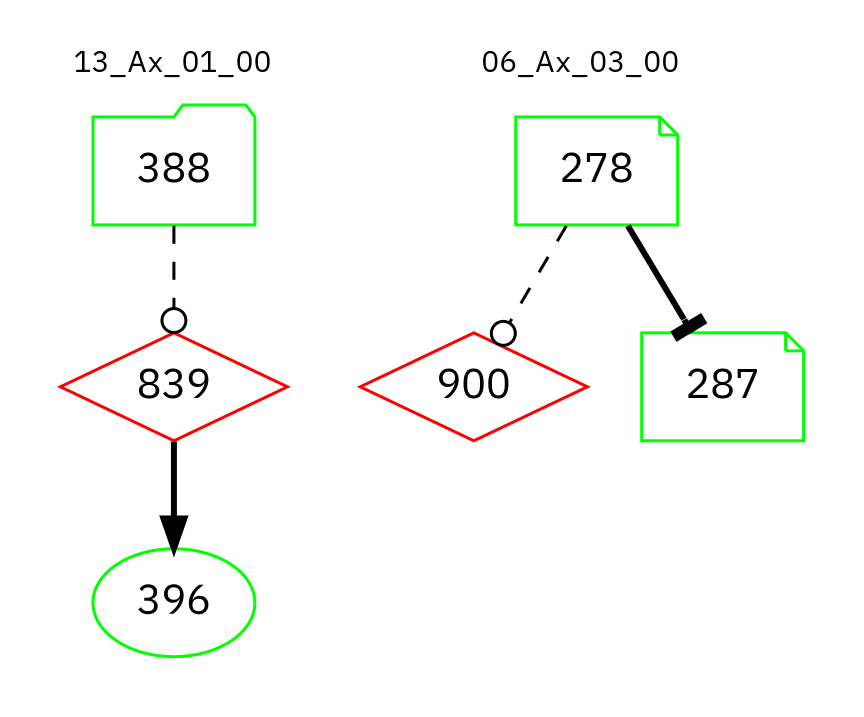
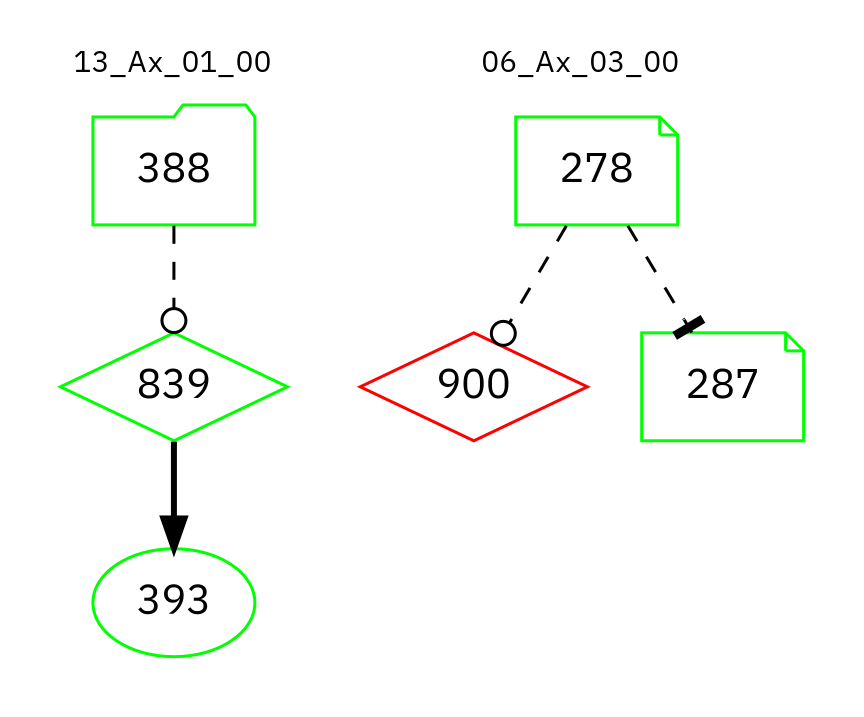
edge "278" -> "287": style bold -> dashed
node "839": color red -> green
node "396": label "396" -> "393"
